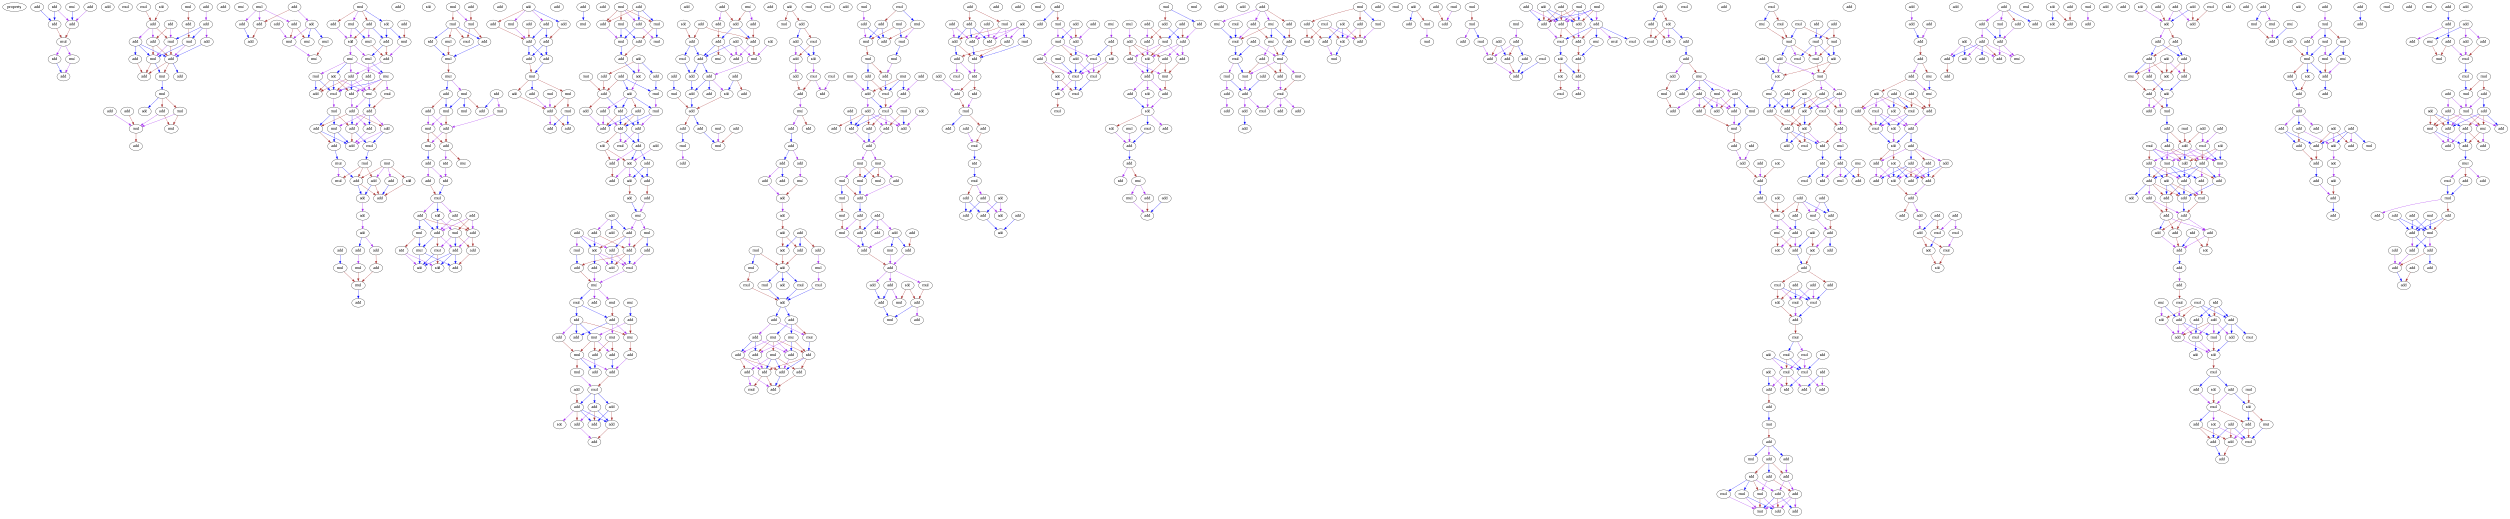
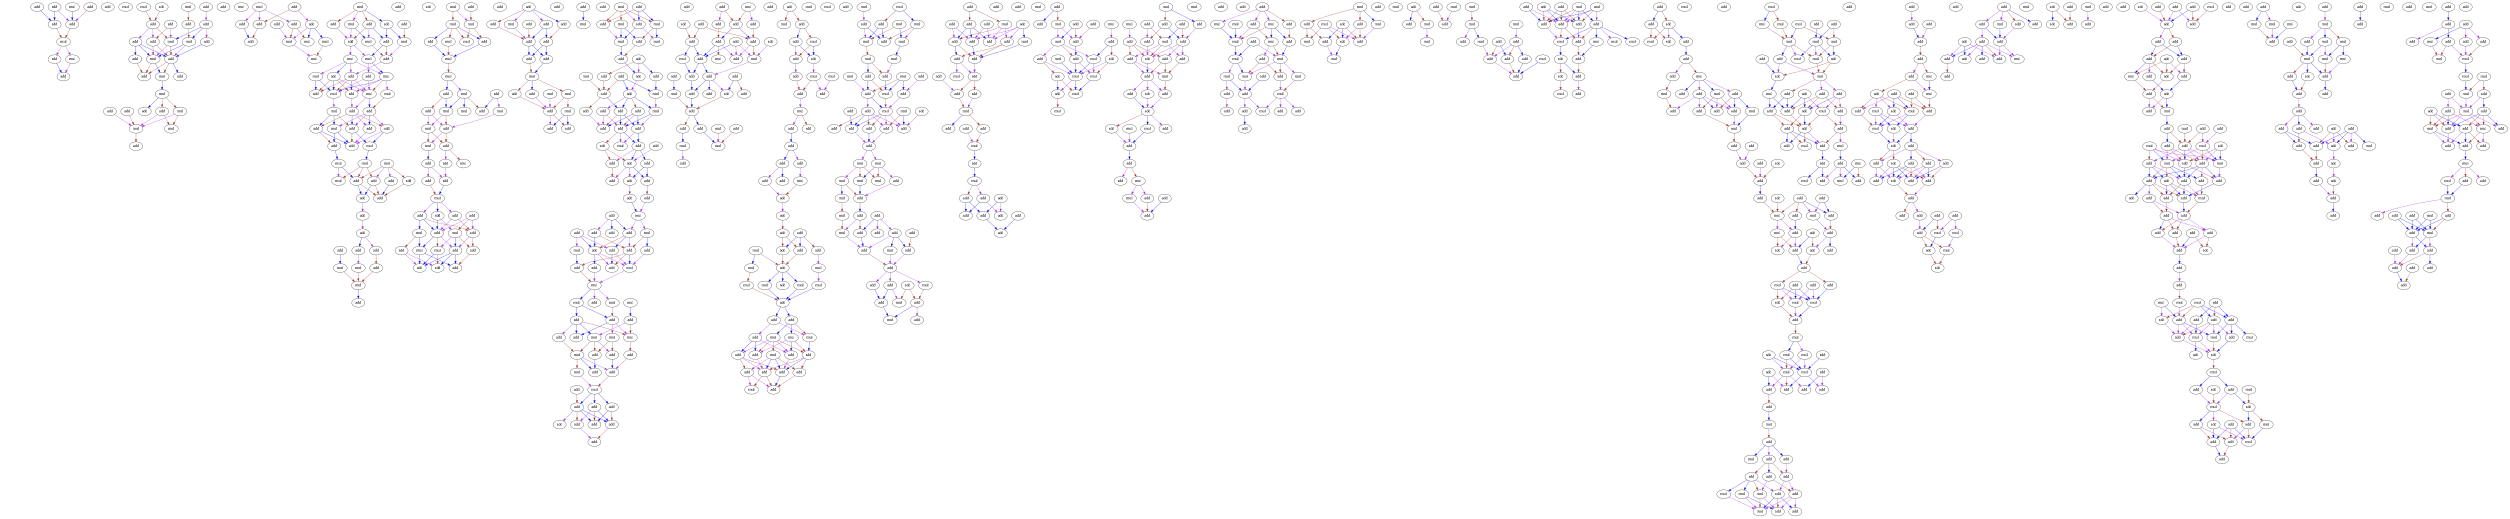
node "property": removed
